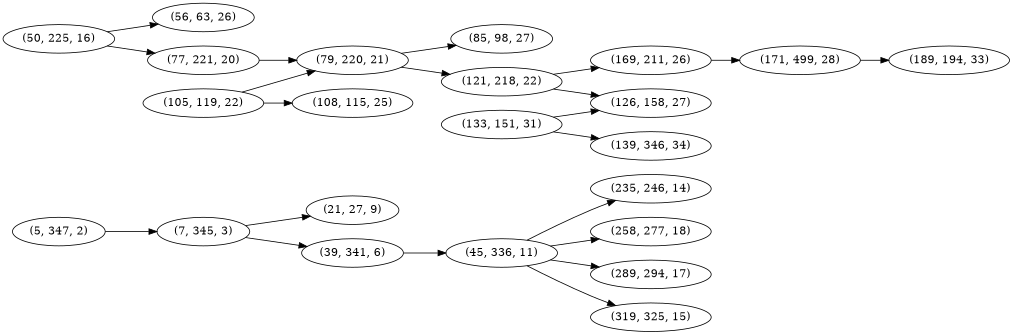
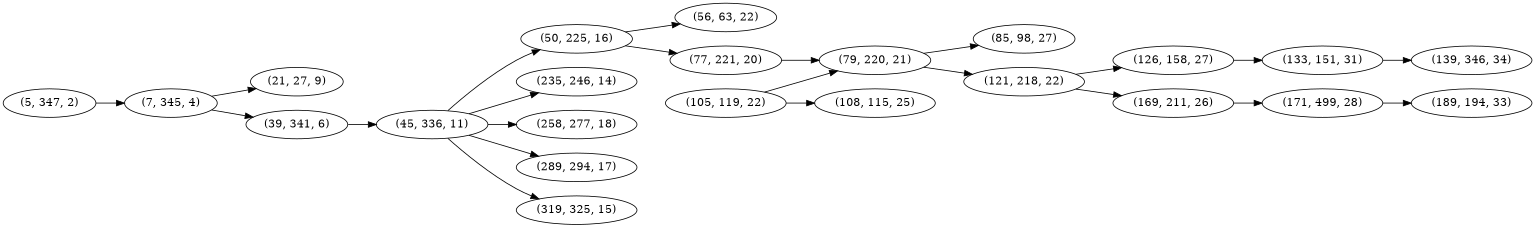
node "(56, 63, 26)": label "(56, 63, 26)" -> "(56, 63, 22)"
edge "(45, 336, 11)" -> "(50, 225, 16)": added
edge "(133, 151, 31)" -> "(126, 158, 27)": reversed
node "(7, 345, 3)": label "(7, 345, 3)" -> "(7, 345, 4)"
